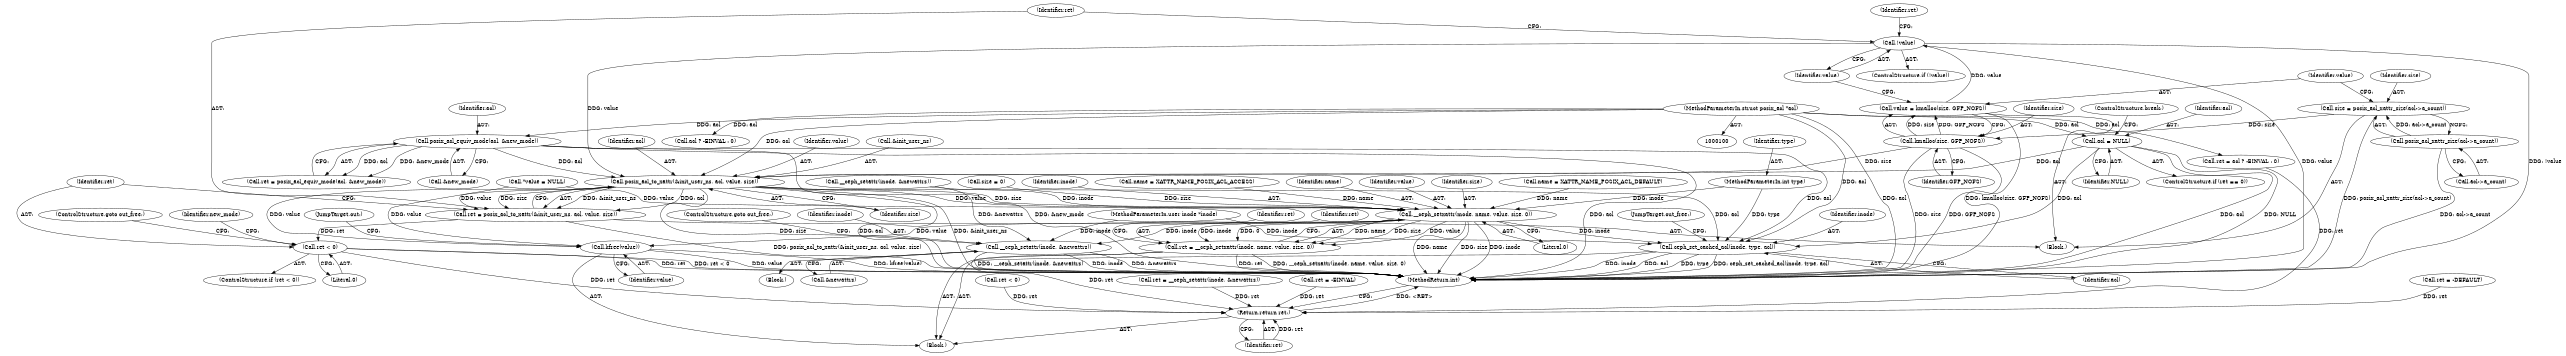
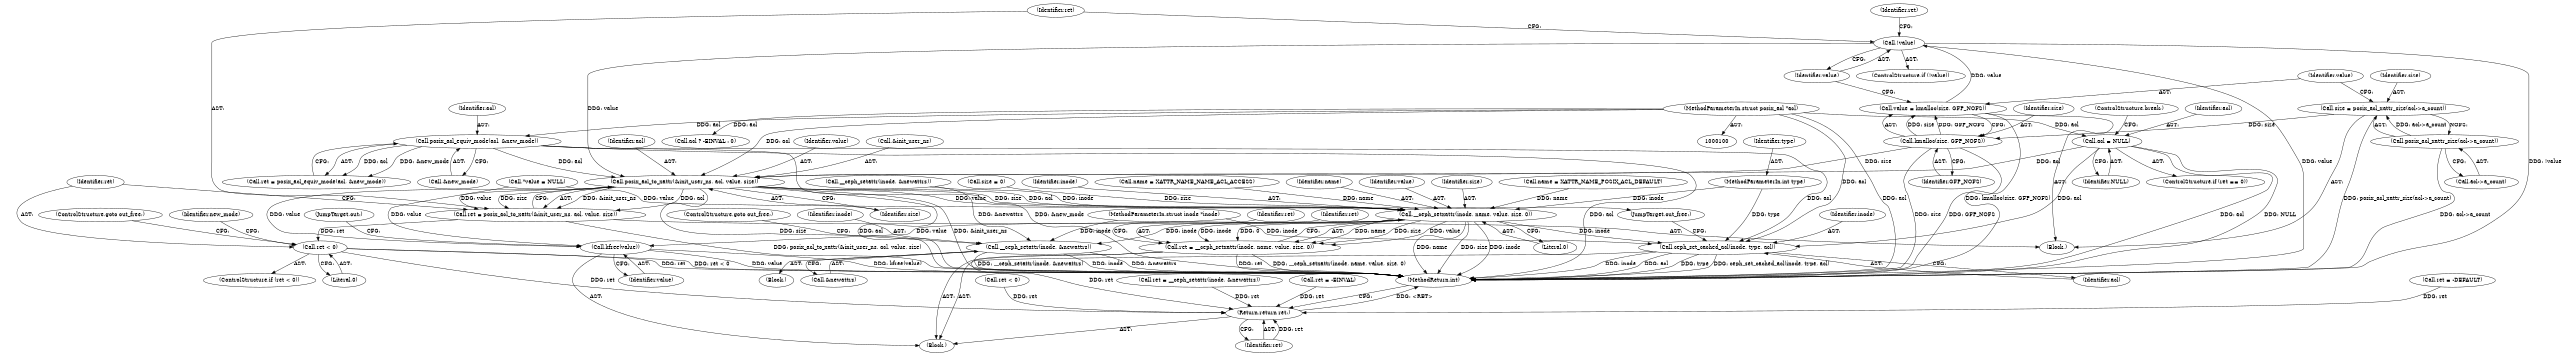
node "(Call,ret = acl ? -EINVAL : 0)": removed
node "(Call,name = XATTR_NAME_POSIX_ACL_ACCESS)": label "(Call,name = XATTR_NAME_POSIX_ACL_ACCESS)" -> "(Call,name = XATTR_NAME_NAME_ACL_ACCESS)"
edge "(Call,posix_acl_to_xattr(&init_user_ns, acl, value, size))" -> "(Call,ceph_set_cached_acl(inode, type, acl))": now "(Call,posix_acl_to_xattr(&init_user_ns, acl, value, size))" -> "(JumpTarget,out_free:)"
node "(MethodParameterIn,user inode *inode)": label "(MethodParameterIn,user inode *inode)" -> "(MethodParameterIn,struct inode *inode)"
node "(Call,__ceph_setxattr(mode, name, value, size, 0))": label "(Call,__ceph_setxattr(mode, name, value, size, 0))" -> "(Call,__ceph_setxattr(inode, name, value, size, 0))"
